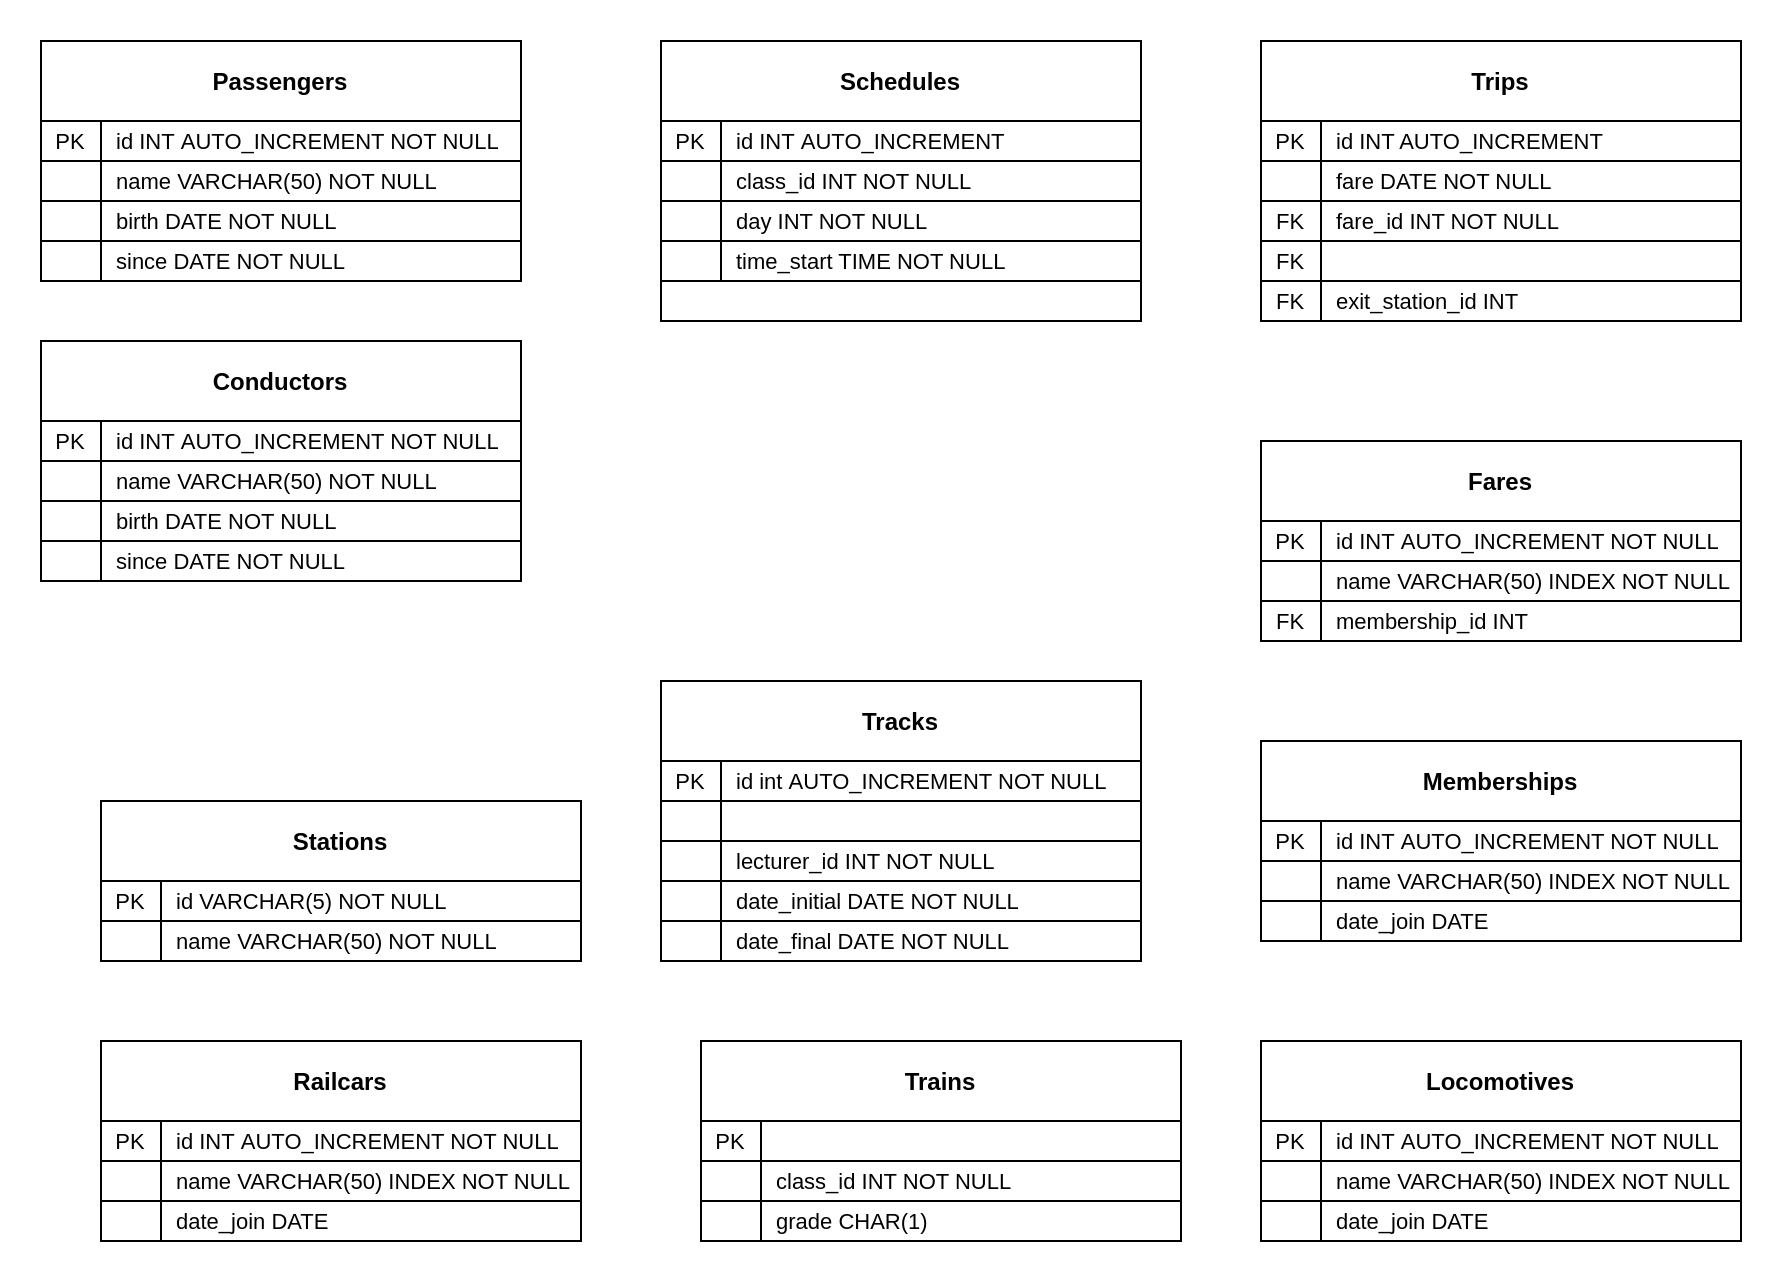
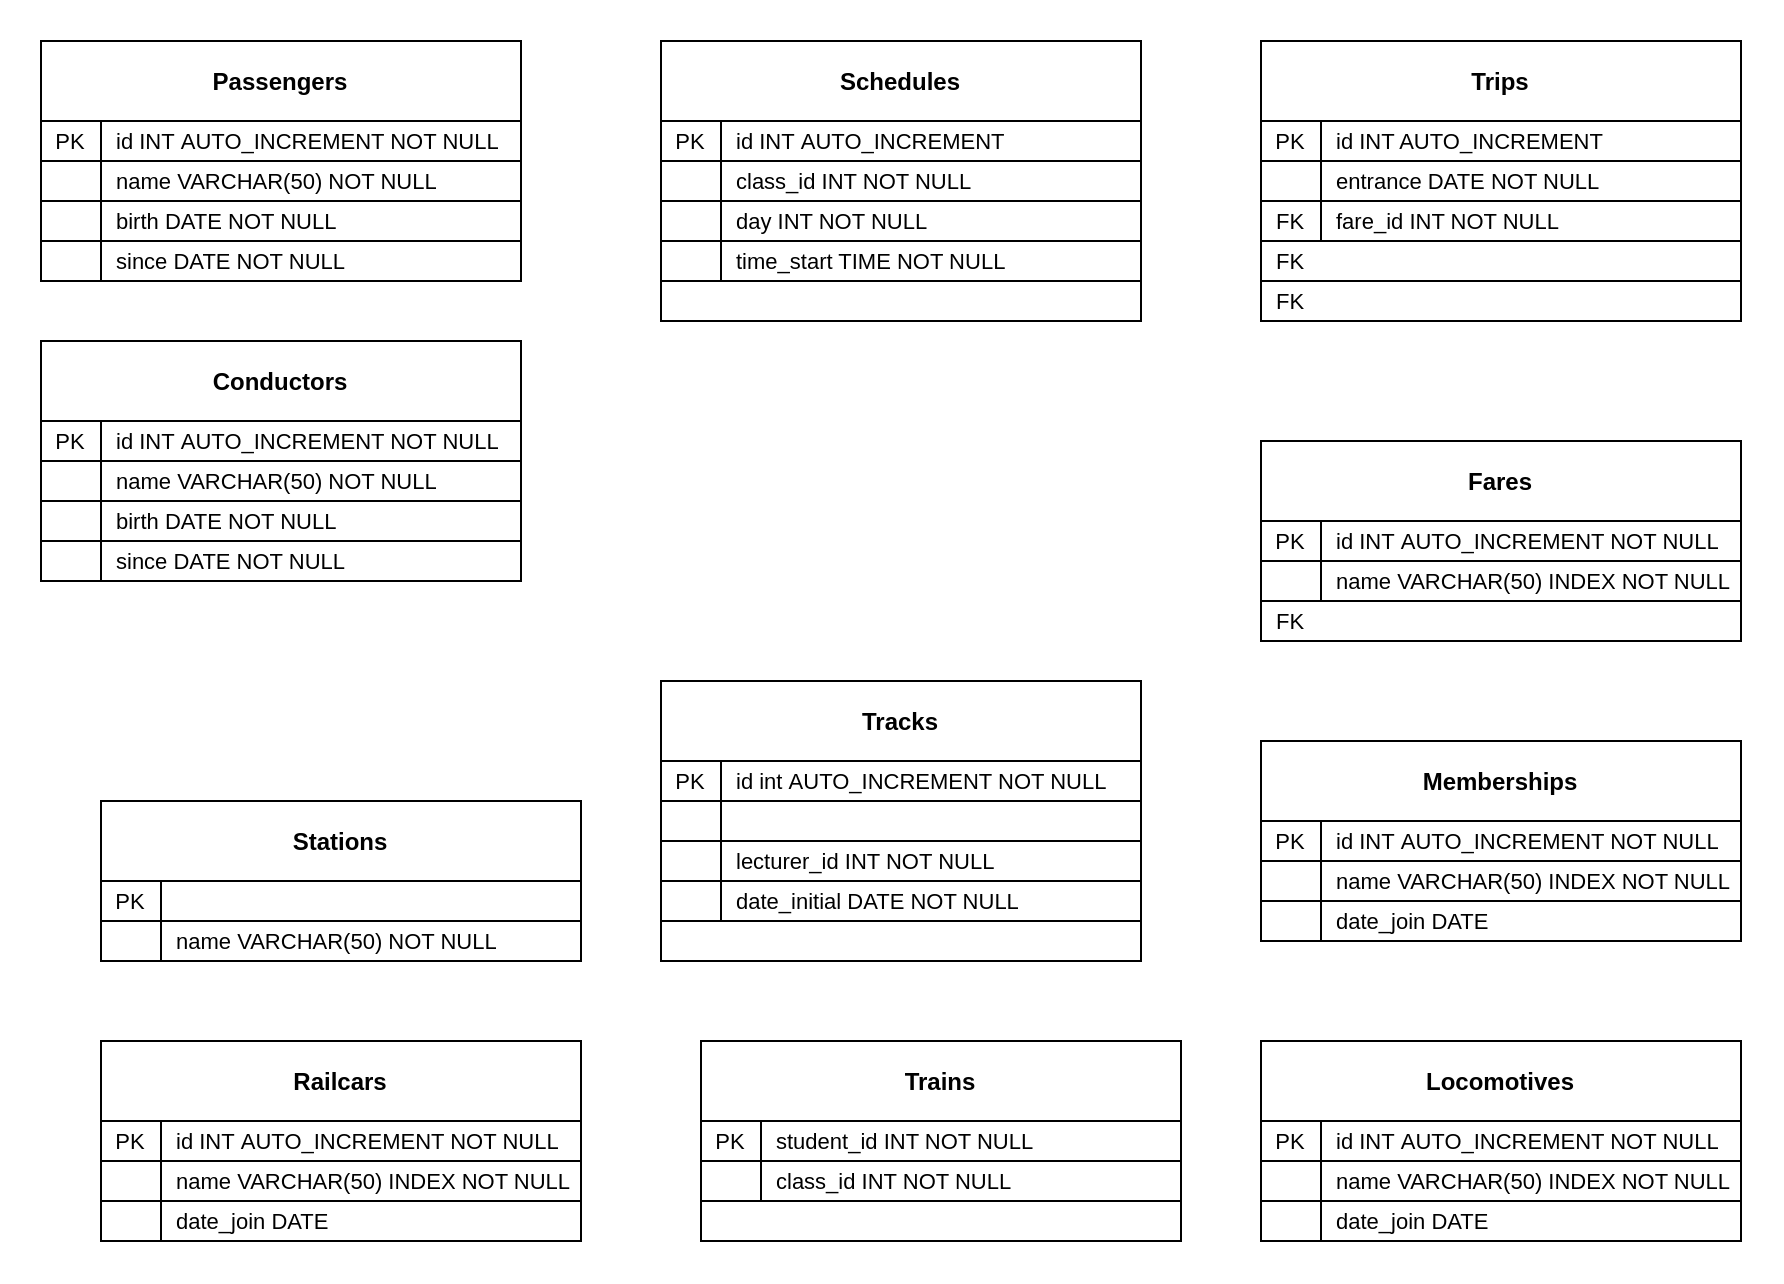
node "fare DATE NOT NULL": label "fare DATE NOT NULL" -> "entrance DATE NOT NULL"
node "exit_station_id INT": removed
node "membership_id INT": removed
node "id VARCHAR(5) NOT NULL": removed
node "date_final DATE NOT NULL": removed
node "student_id INT NOT NULL": added
node "grade CHAR(1)": removed
